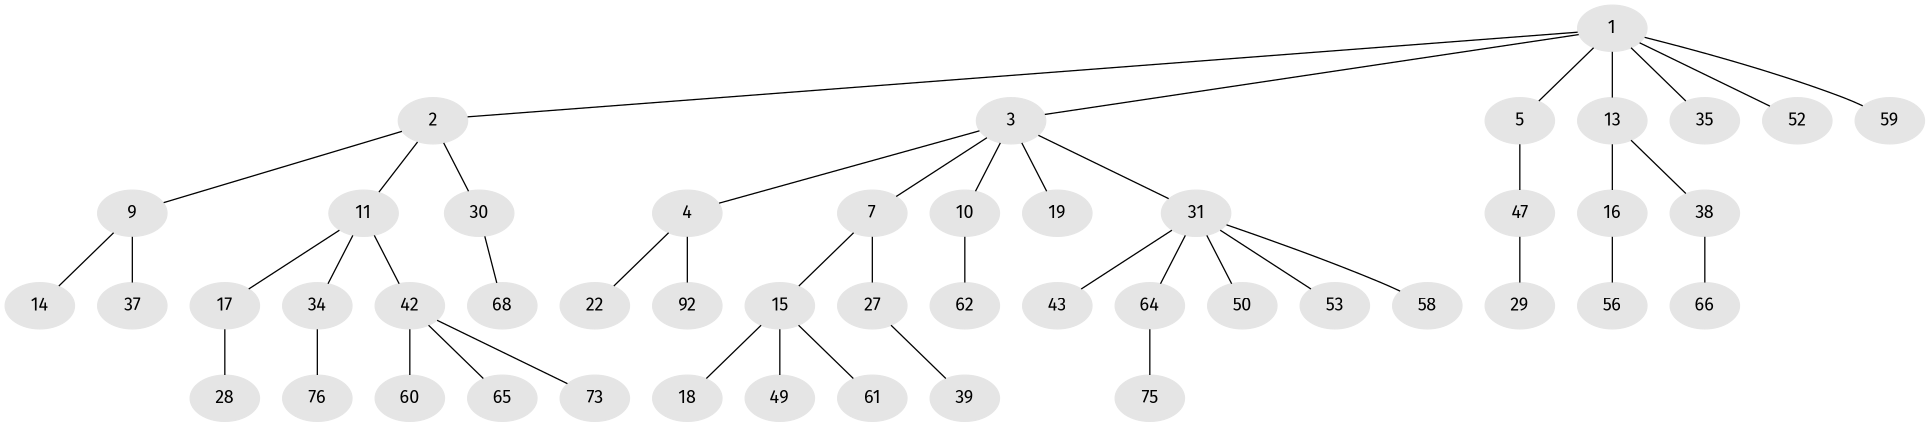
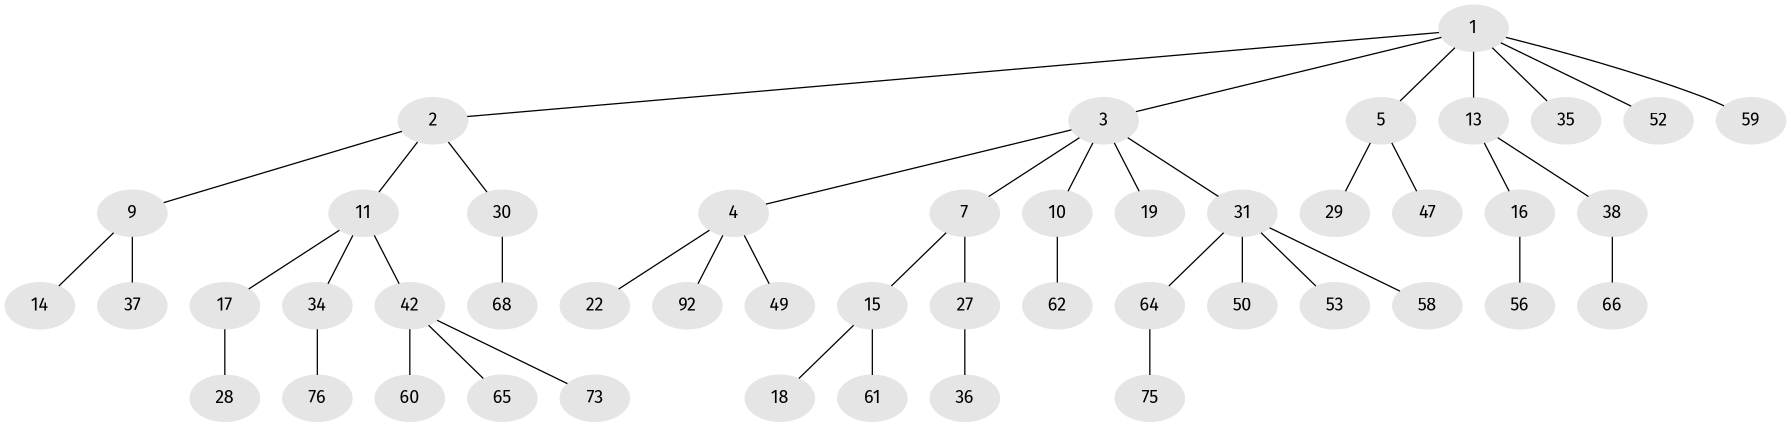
edge "47" -- "29": now "5" -- "29"
node "43": removed
edge "15" -- "49": now "4" -- "49"
node "39": label "39" -> "36"
